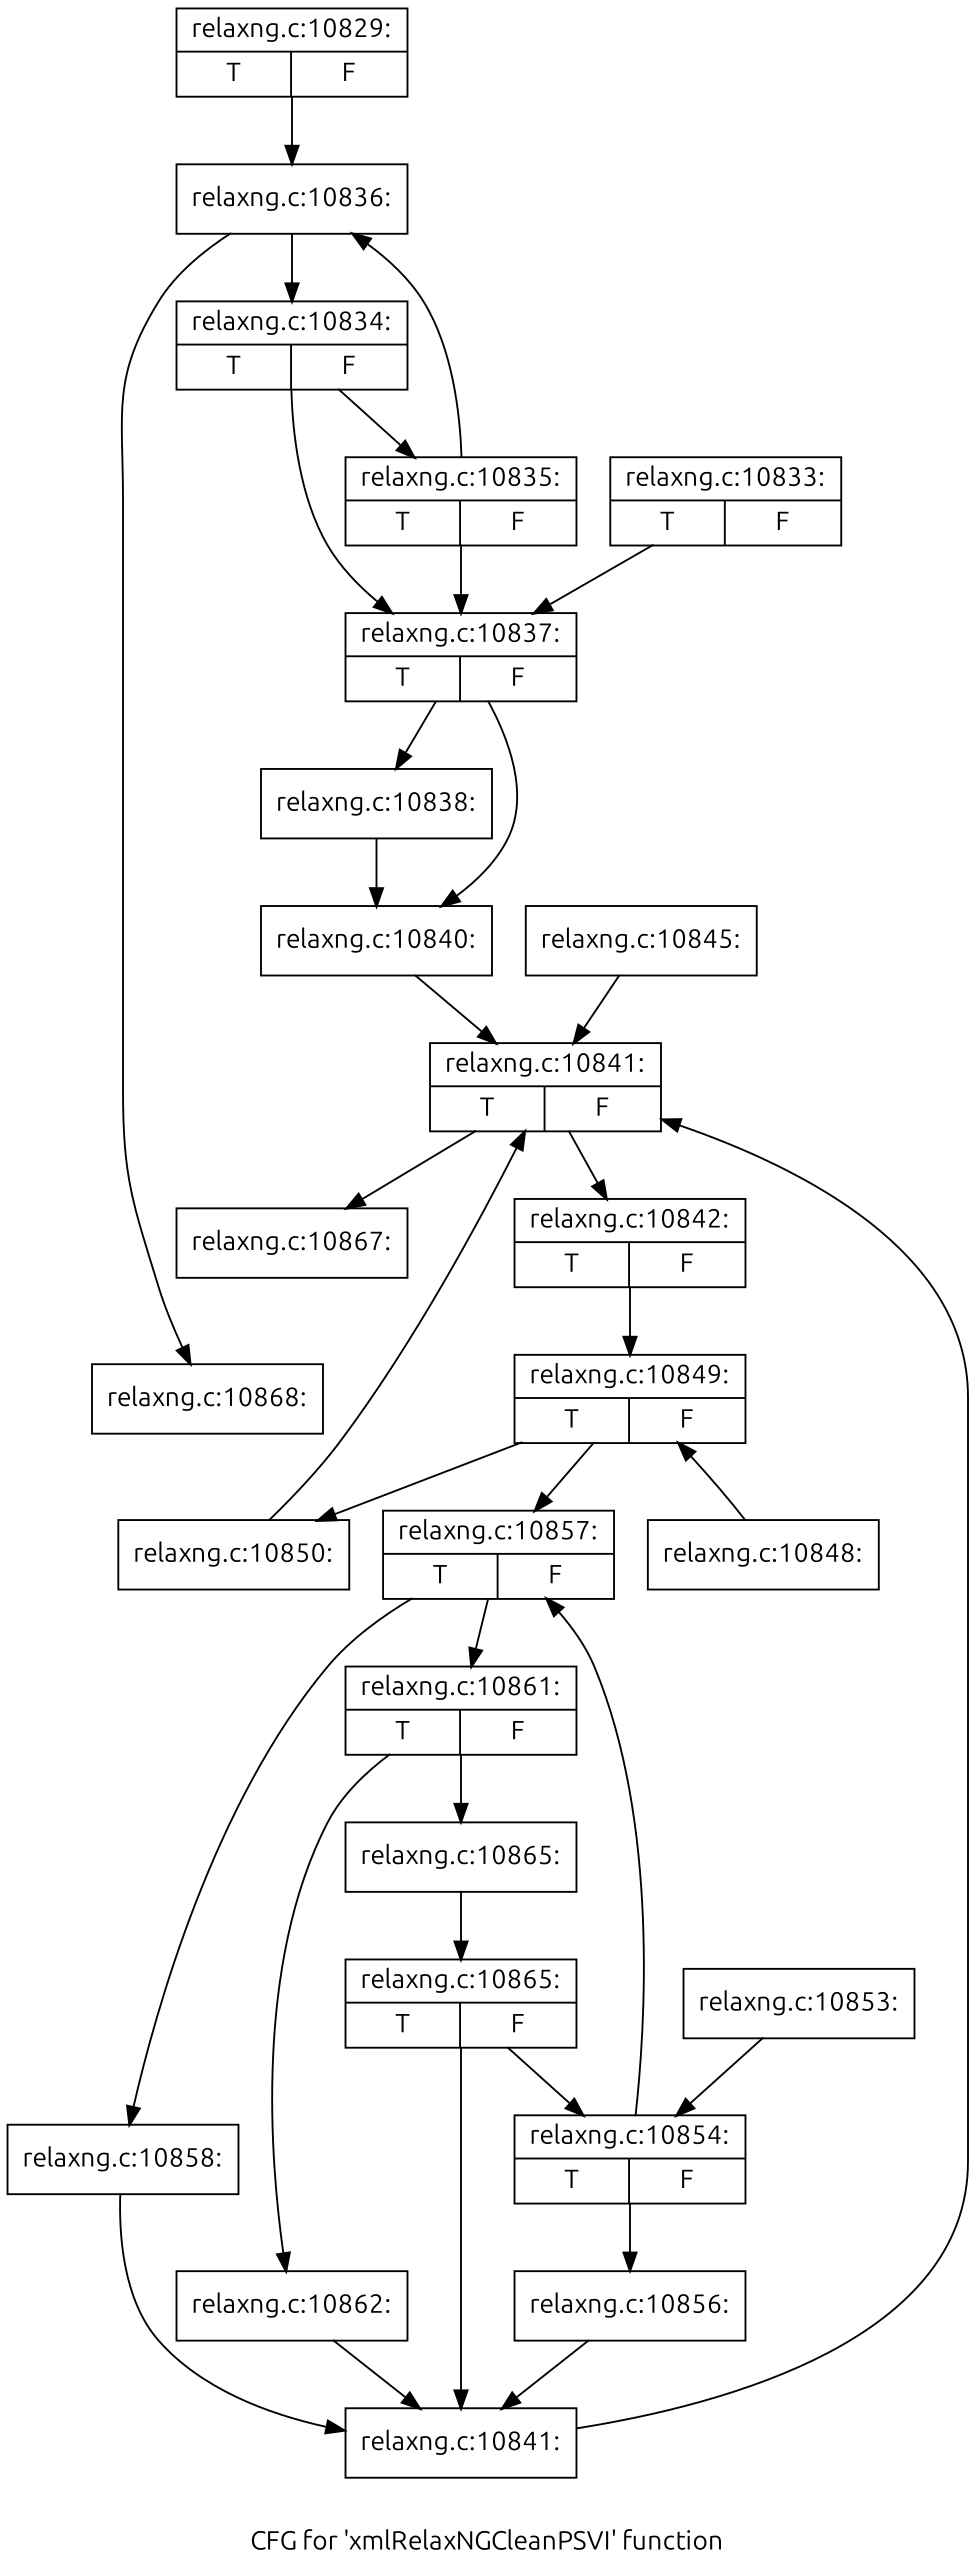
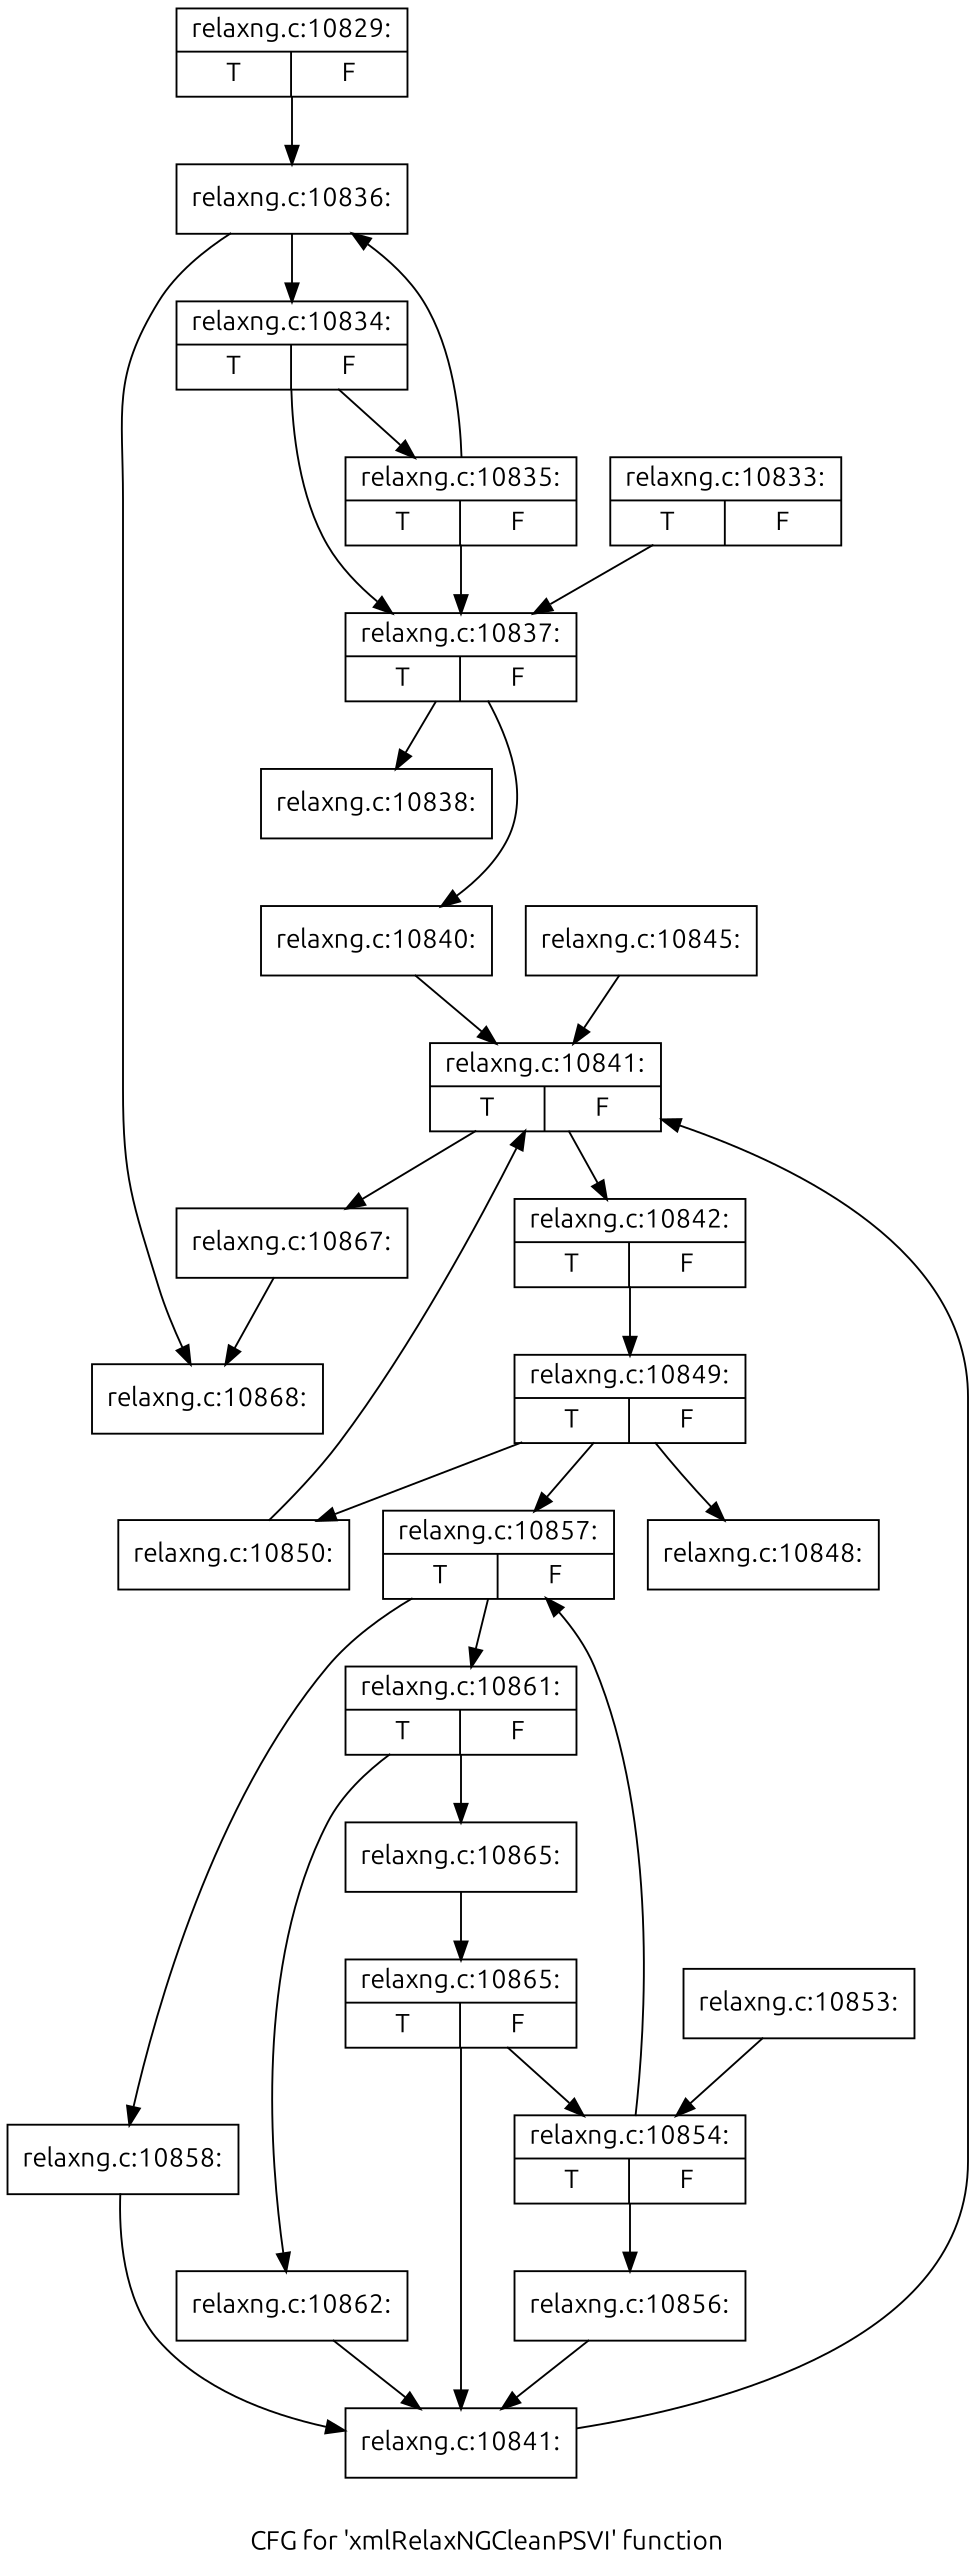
edge "relaxng.c:10838:" -> "relaxng.c:10840:": removed
edge "relaxng.c:10867:" -> "relaxng.c:10868:": added
edge "relaxng.c:10848:" -> "relaxng.c:10849:": reversed
